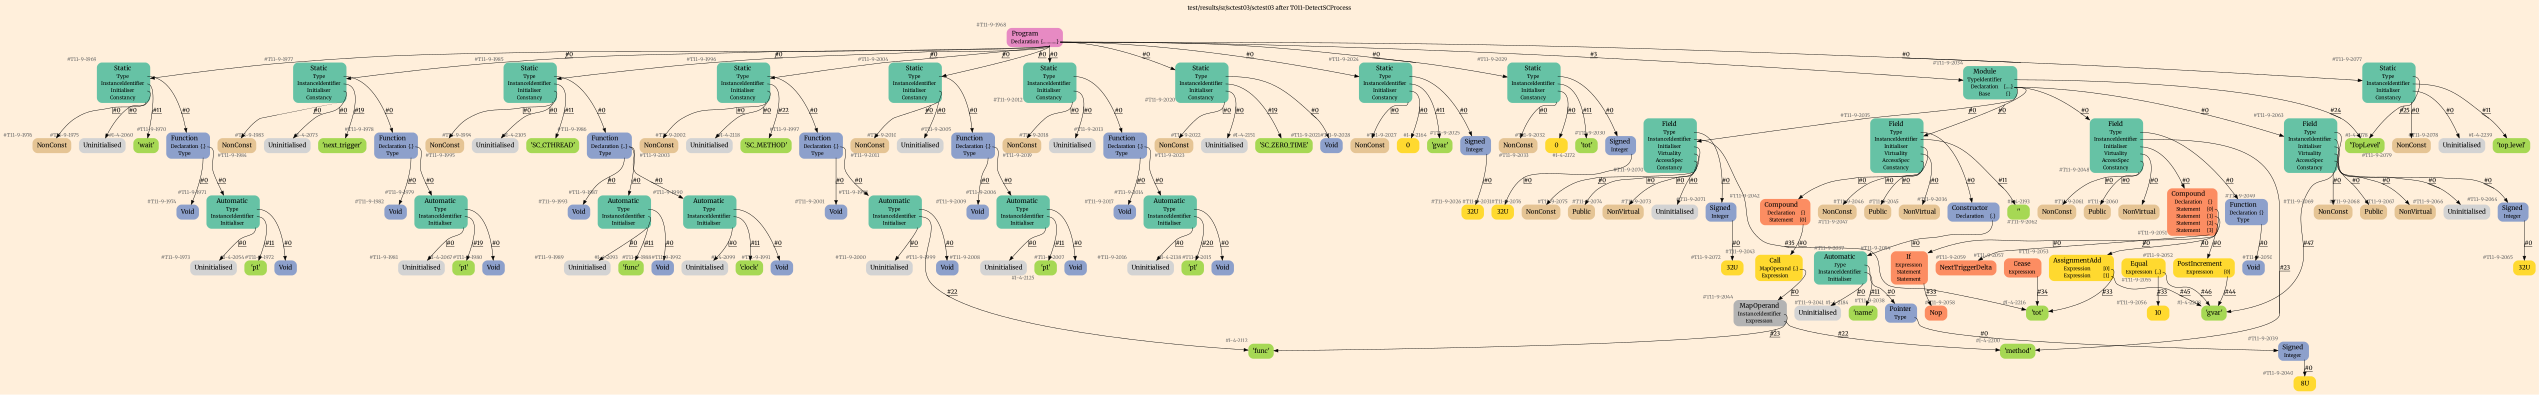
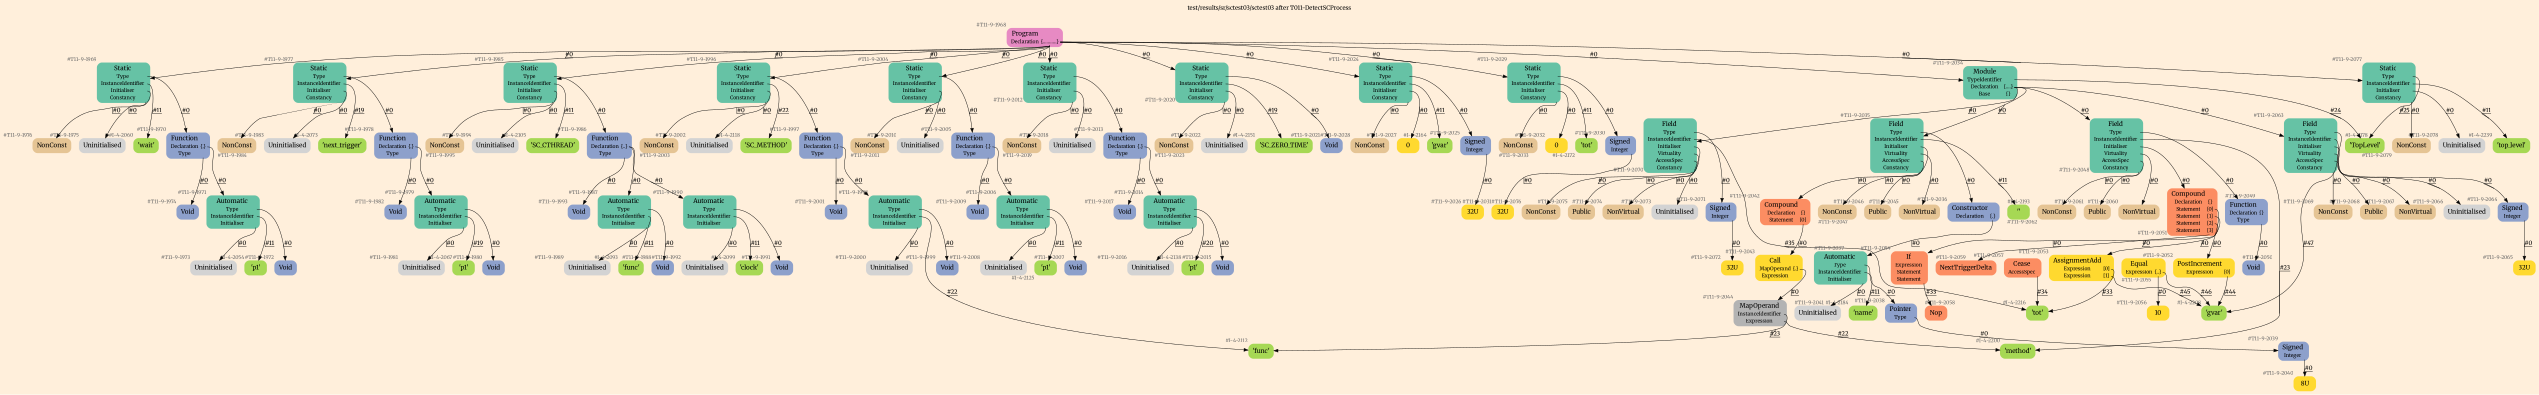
edge "Program" -> "Module": label "#3" -> "#0"
node "Cease": text "Expression" -> "AccessSpec"
edge "Equal" -> "10": label "#33" -> "#0"
